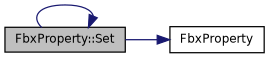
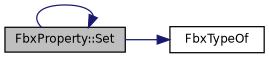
node "FbxProperty": label "FbxProperty" -> "FbxTypeOf"
